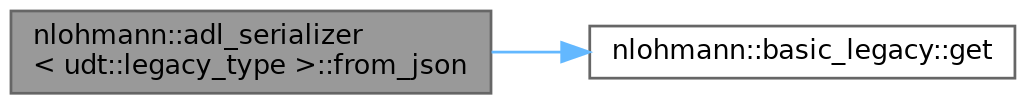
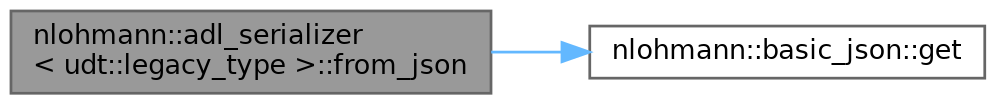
node "nlohmann::basic_legacy::get": label "nlohmann::basic_legacy::get" -> "nlohmann::basic_json::get"
